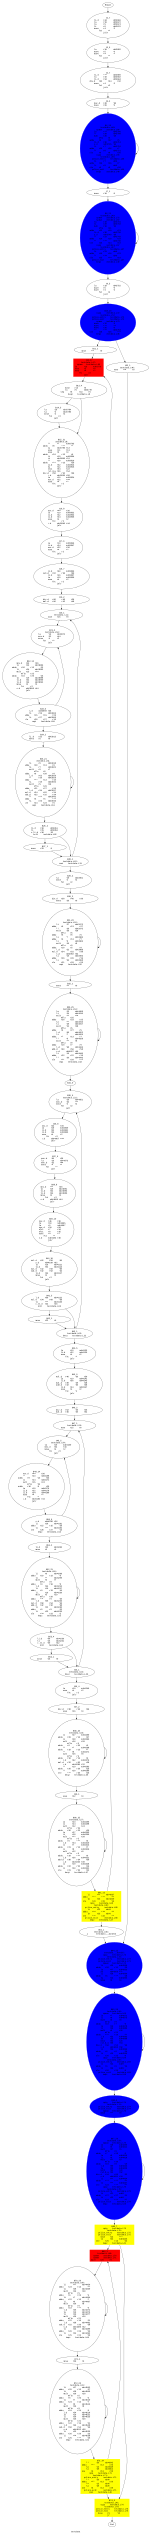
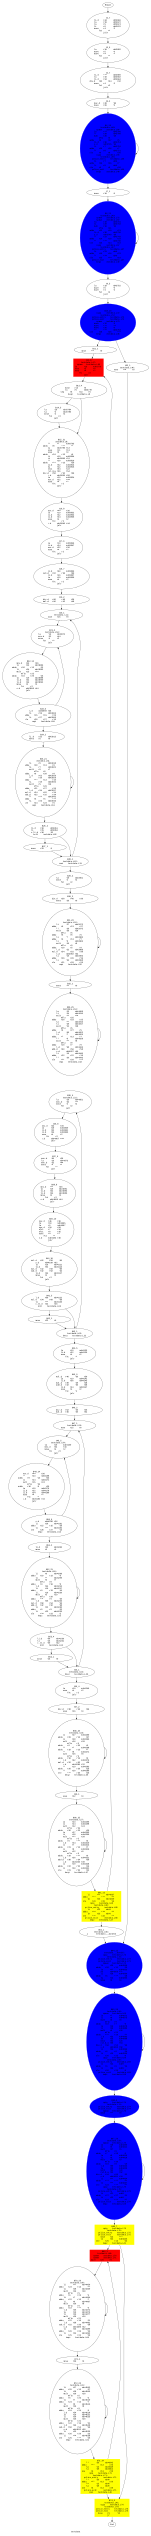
node "B34_0": removed
